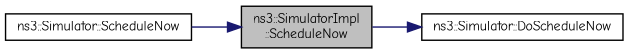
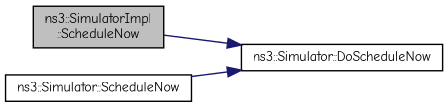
edge "ns3::Simulator::ScheduleNow" -> "ns3::SimulatorImpl ::ScheduleNow": now "ns3::Simulator::ScheduleNow" -> "ns3::Simulator::DoScheduleNow"
